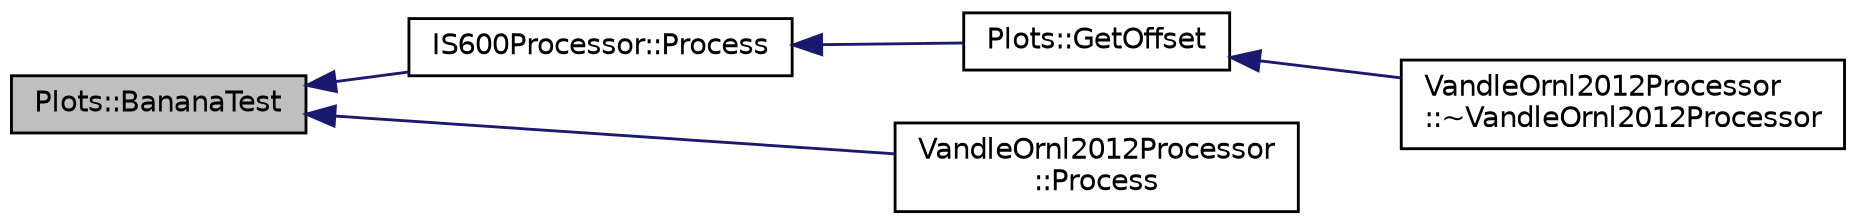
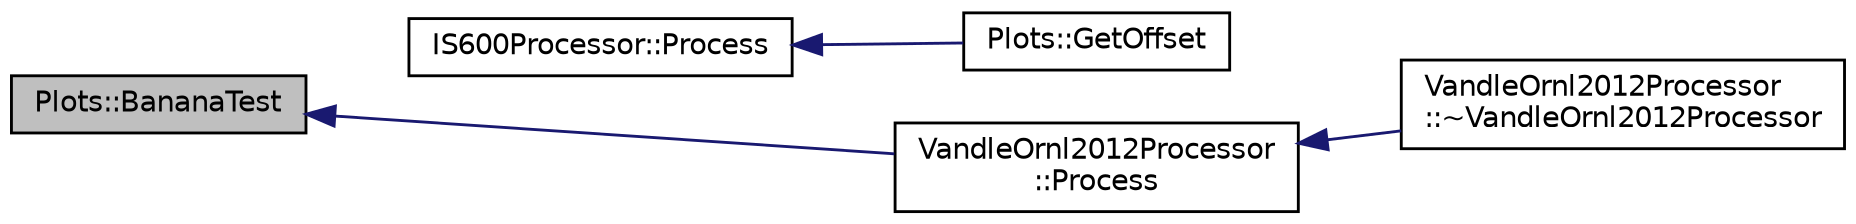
edge "VandleOrnl2012Processor ::~VandleOrnl2012Processor" -> "Plots::GetOffset": now "VandleOrnl2012Processor ::~VandleOrnl2012Processor" -> "VandleOrnl2012Processor ::Process"
edge "IS600Processor::Process" -> "Plots::BananaTest": removed
